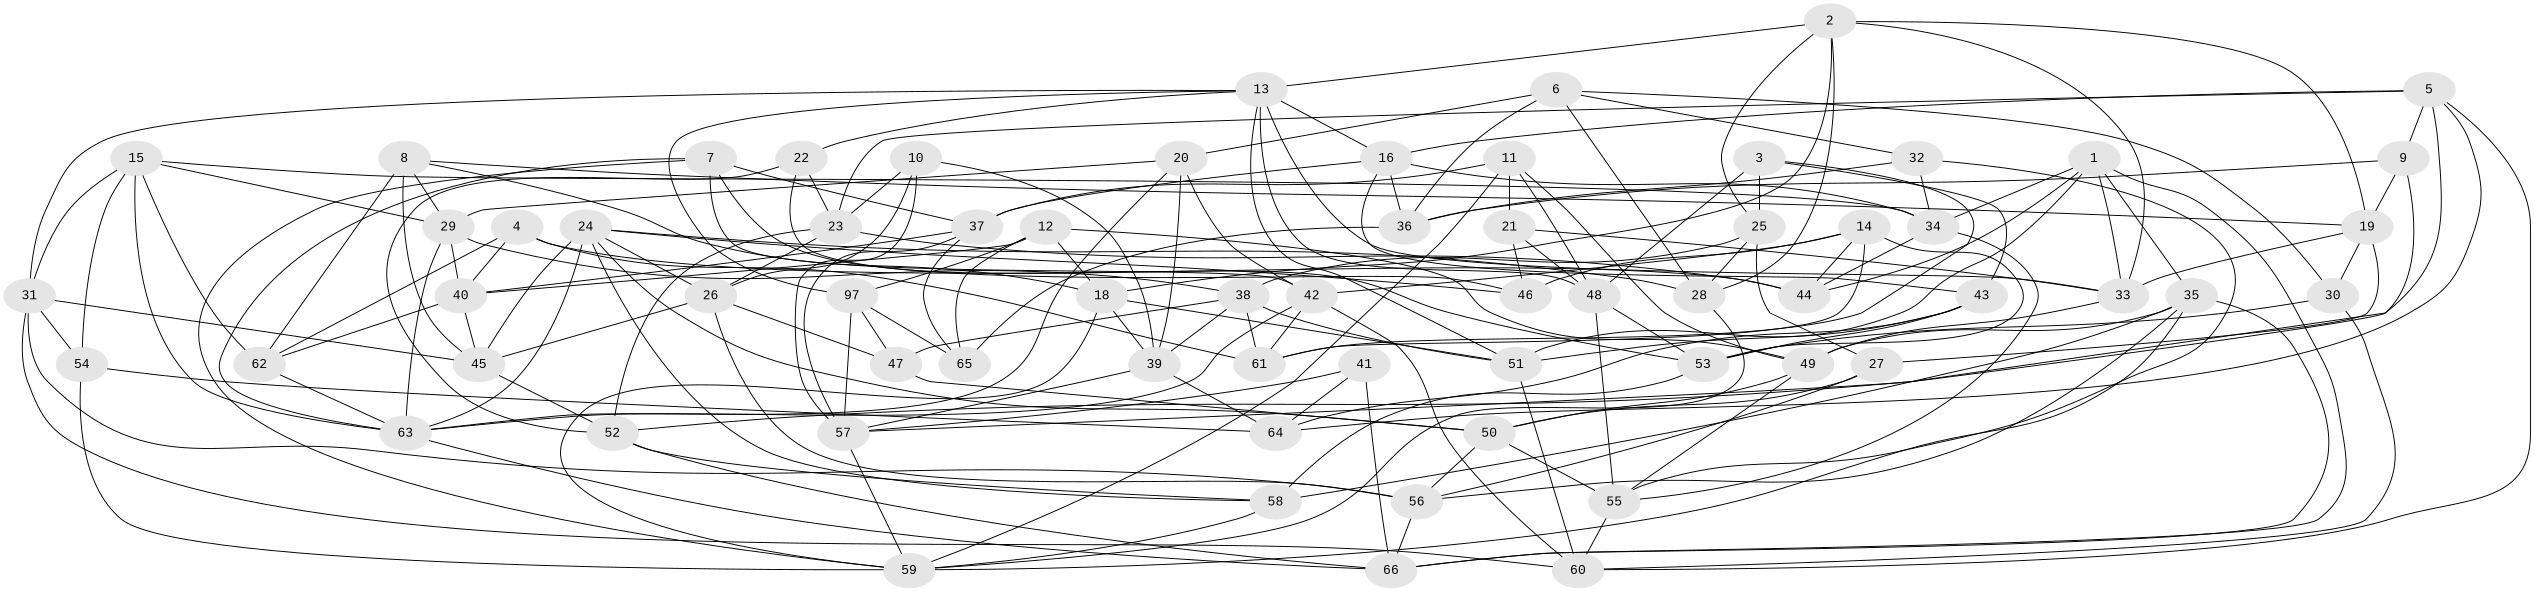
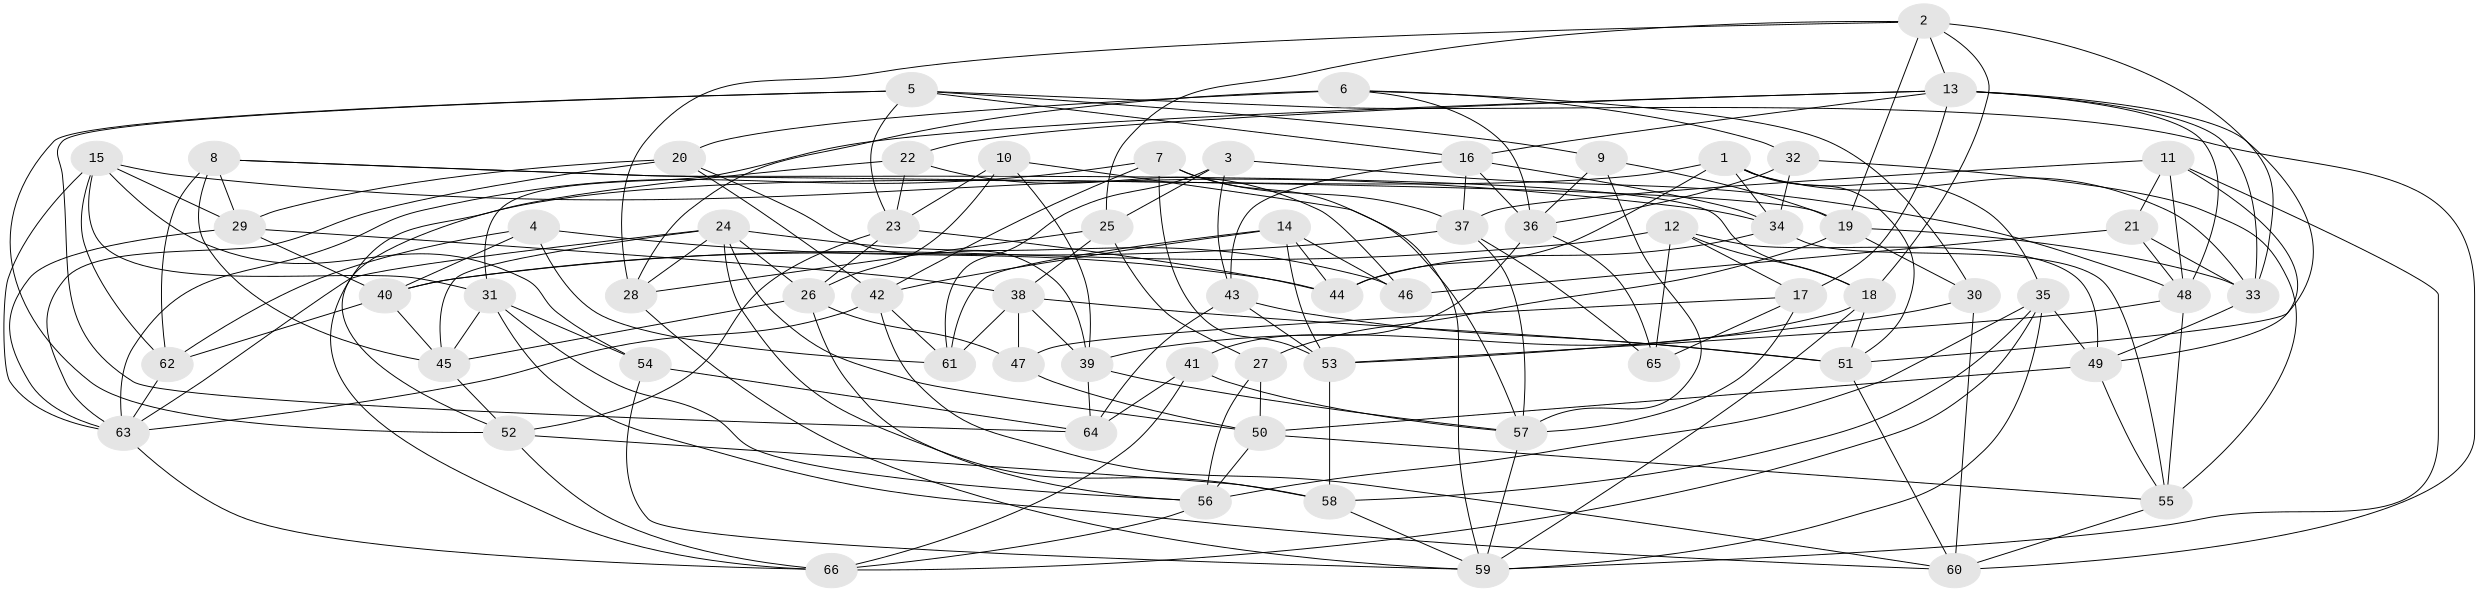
node "97": label "97" -> "17"
edge "36" -- "41": added
